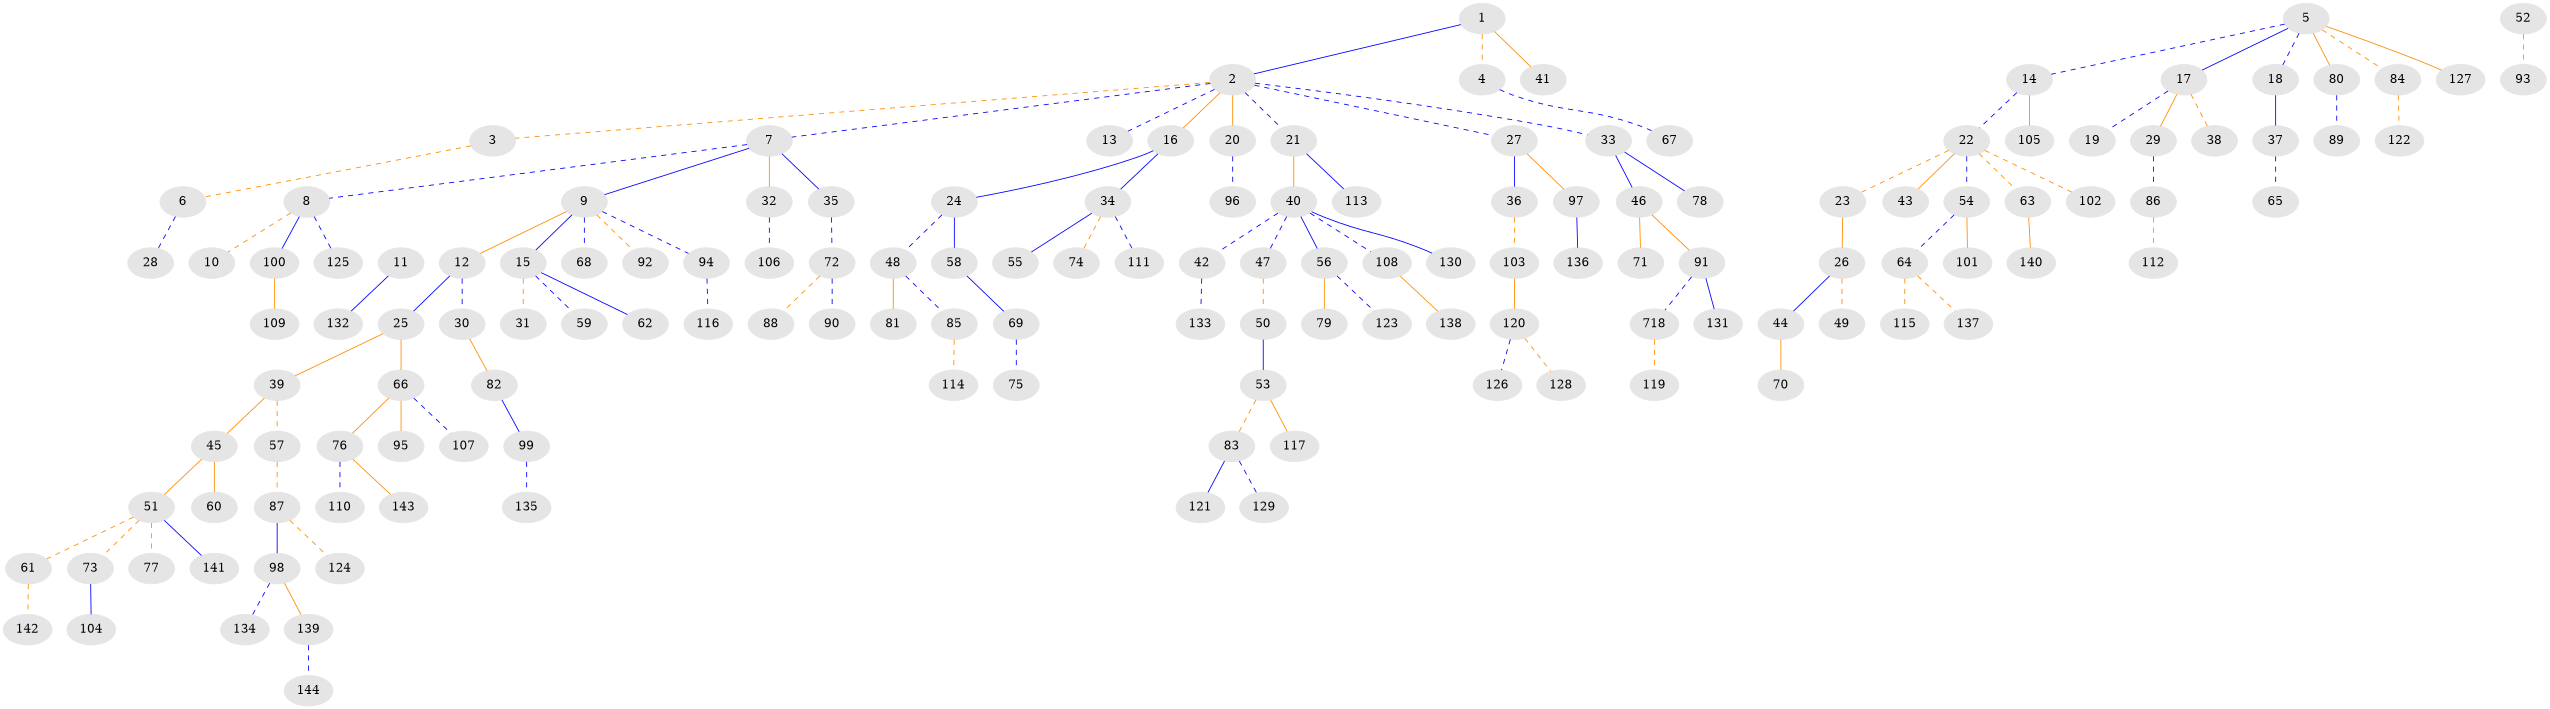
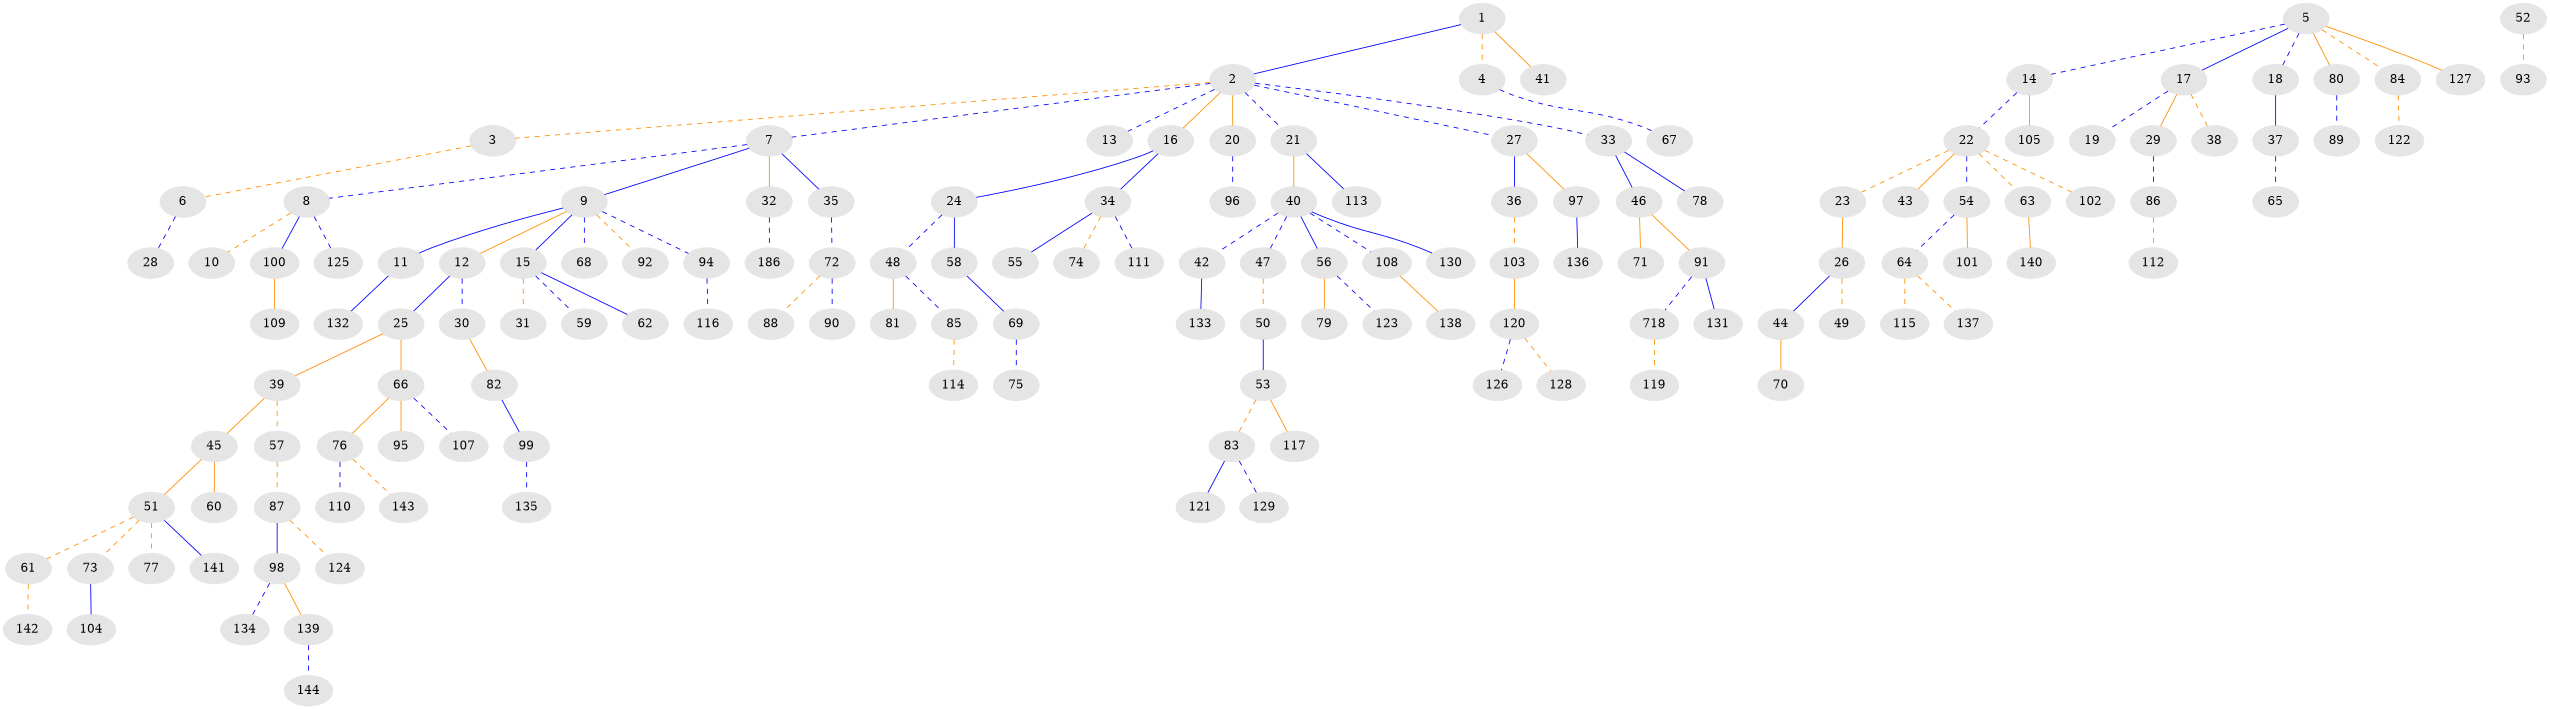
edge "9" -- "11": added
node "106": label "106" -> "186"
edge "42" -- "133": style dashed -> solid
edge "76" -- "143": style solid -> dashed
